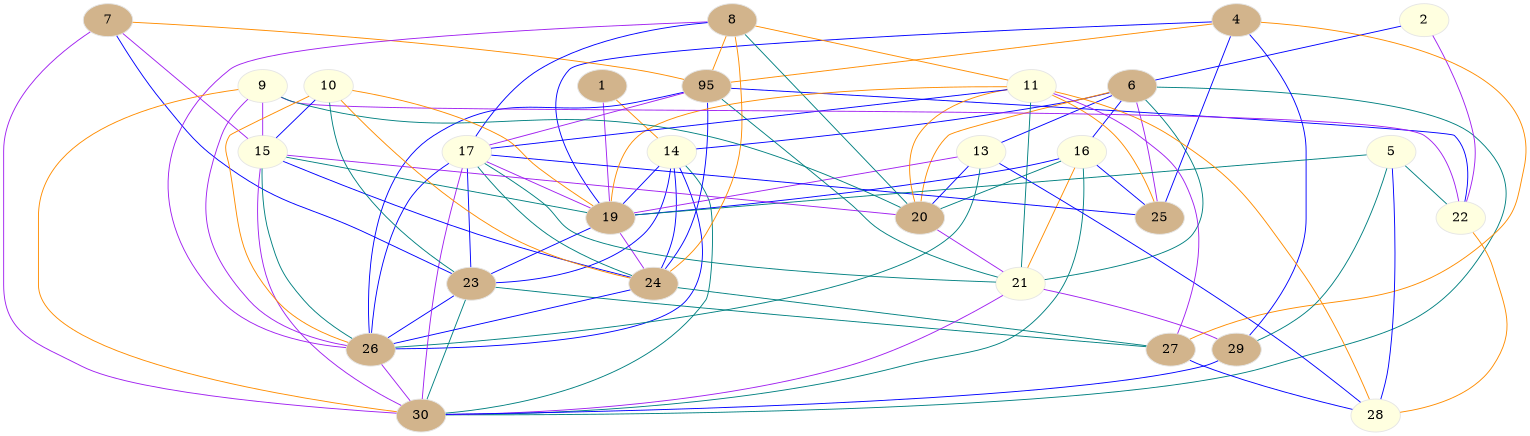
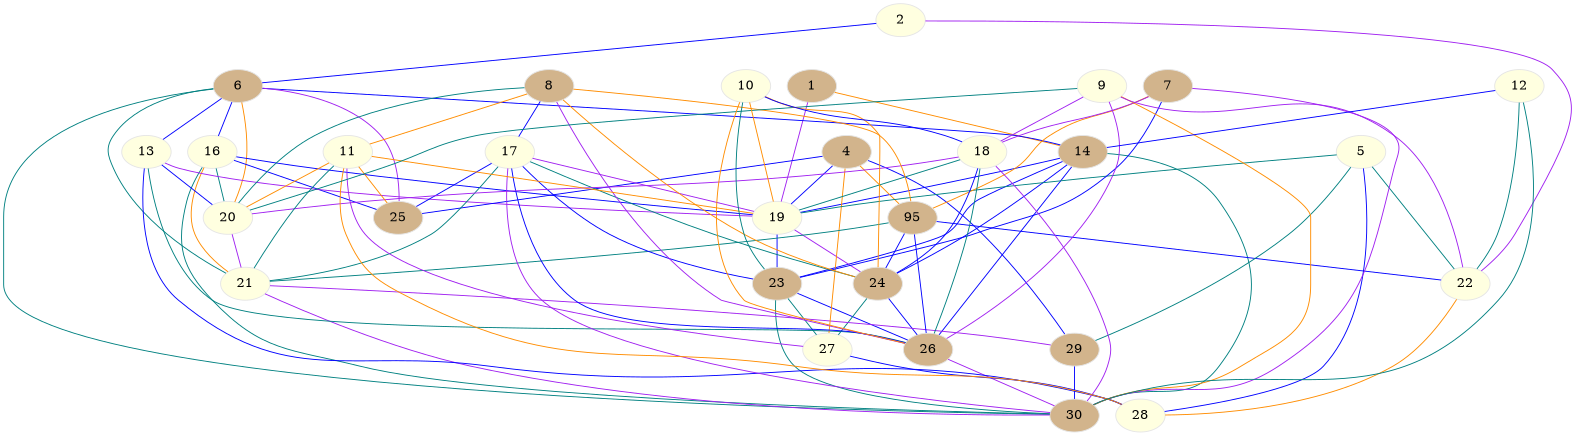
node "12": added
edge "11" -- "17": removed
edge "95" -- "17": removed
node "15": label "15" -> "18"
node "14": fillcolor lightyellow -> tan
node "19": fillcolor tan -> lightyellow
node "20": fillcolor tan -> lightyellow
node "27": fillcolor tan -> lightyellow
